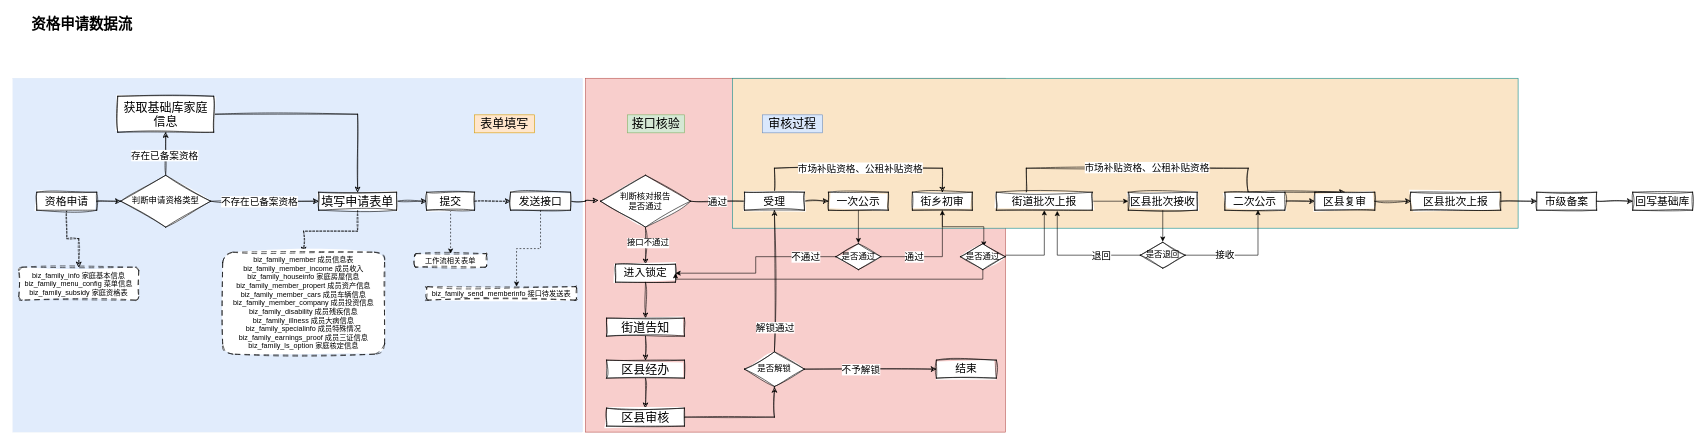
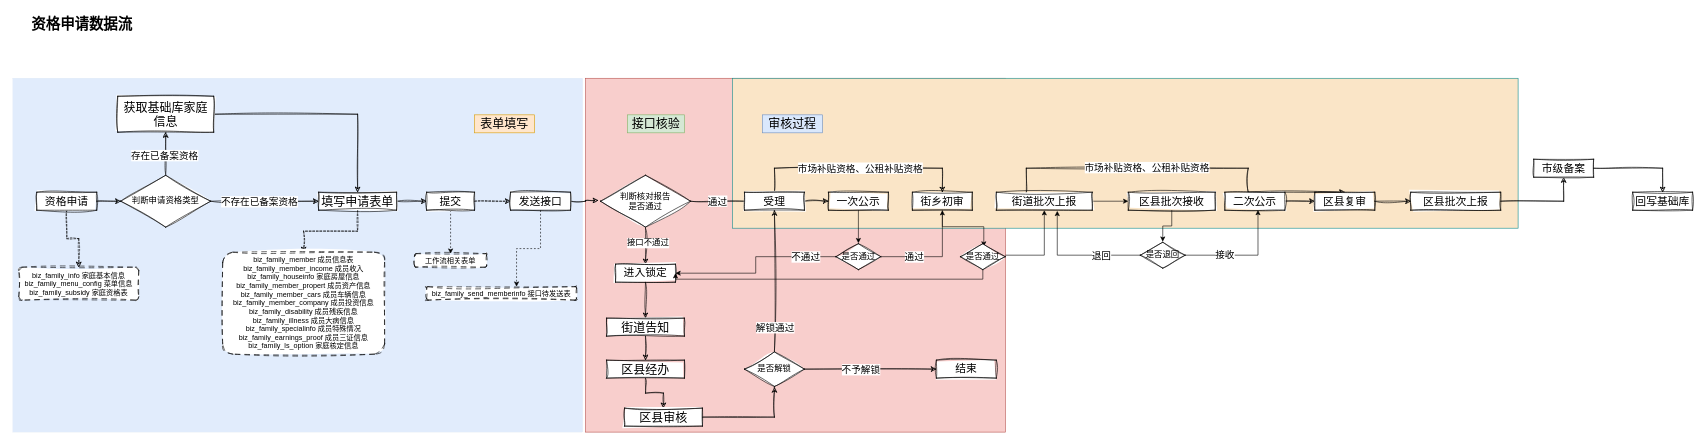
node "区县批次接收": size 69x18 -> 87x18
node "市级备案": moved (1567, 201) -> (1564, 168)
node "区县审核": moved (645, 417) -> (663, 417)
